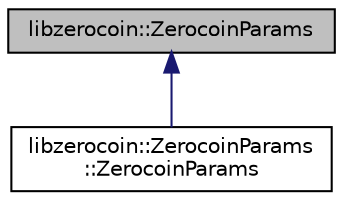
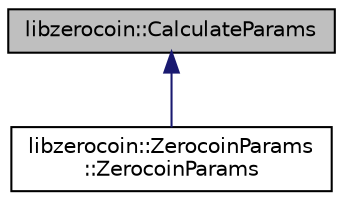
node "libzerocoin::ZerocoinParams": label "libzerocoin::ZerocoinParams" -> "libzerocoin::CalculateParams"
